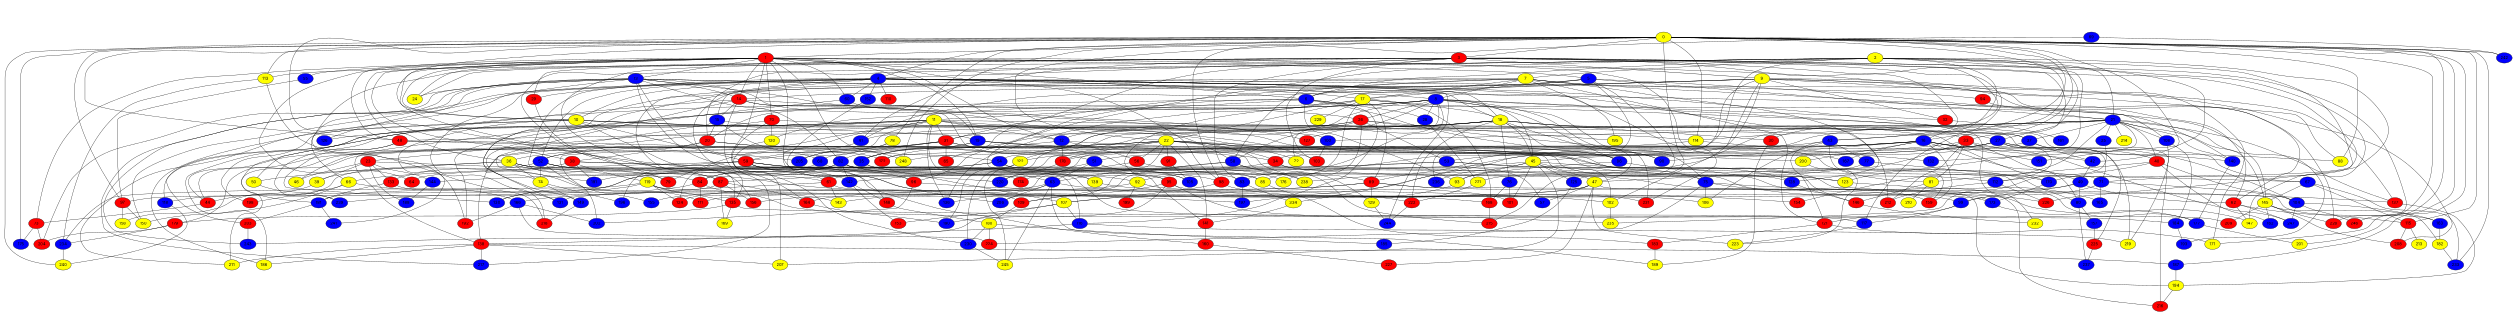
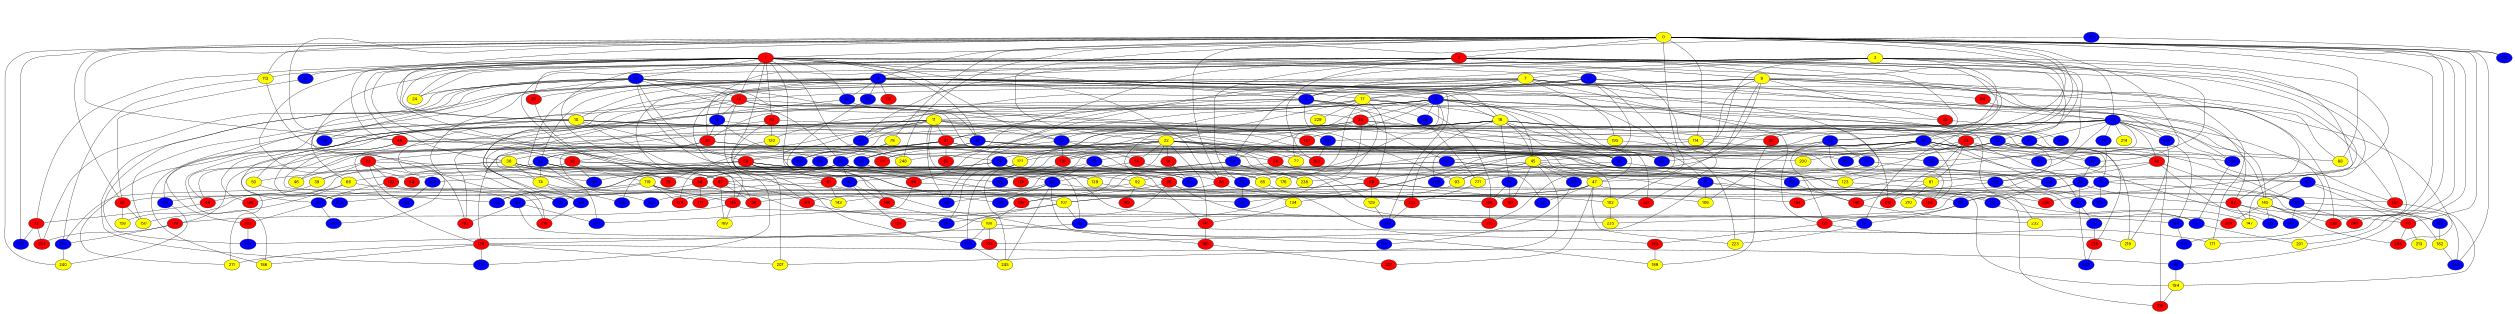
node "334": label "334" -> "134"
edge "200" -- "223": now "195" -- "223"
